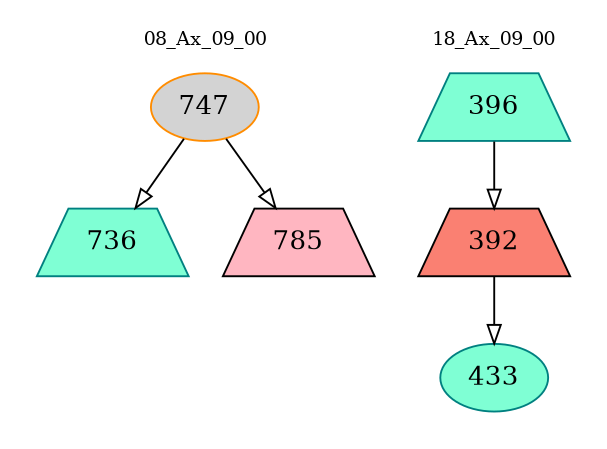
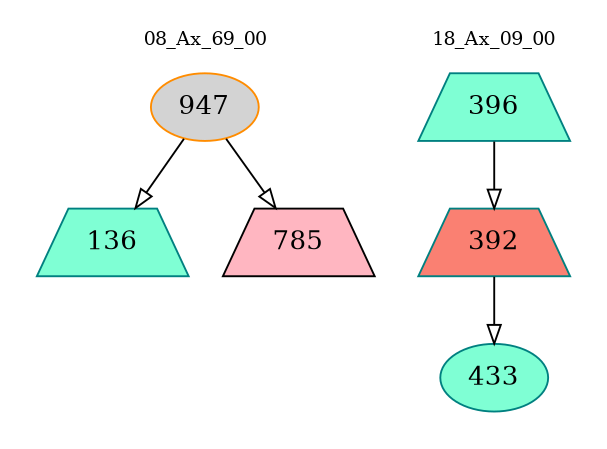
cluster "08_Ax_09_00": label "08_Ax_09_00" -> "08_Ax_69_00"
node "747": label "747" -> "947"
node "736": label "736" -> "136"
node "392": color black -> teal
